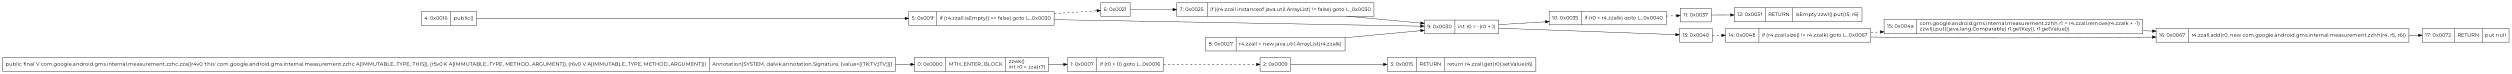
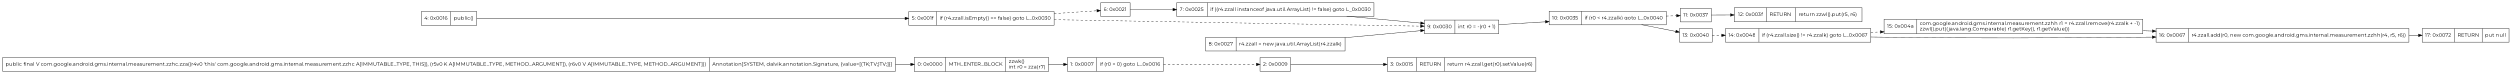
node "12: 0x003f": text "isEmpty zzwl().put(r5, r6)" -> "return zzwl().put(r5, r6)"
edge "5: 0x001f" -> "9: 0x0030": style solid -> dashed
edge "9: 0x0030" -> "13: 0x0040": now "10: 0x0035" -> "13: 0x0040"
